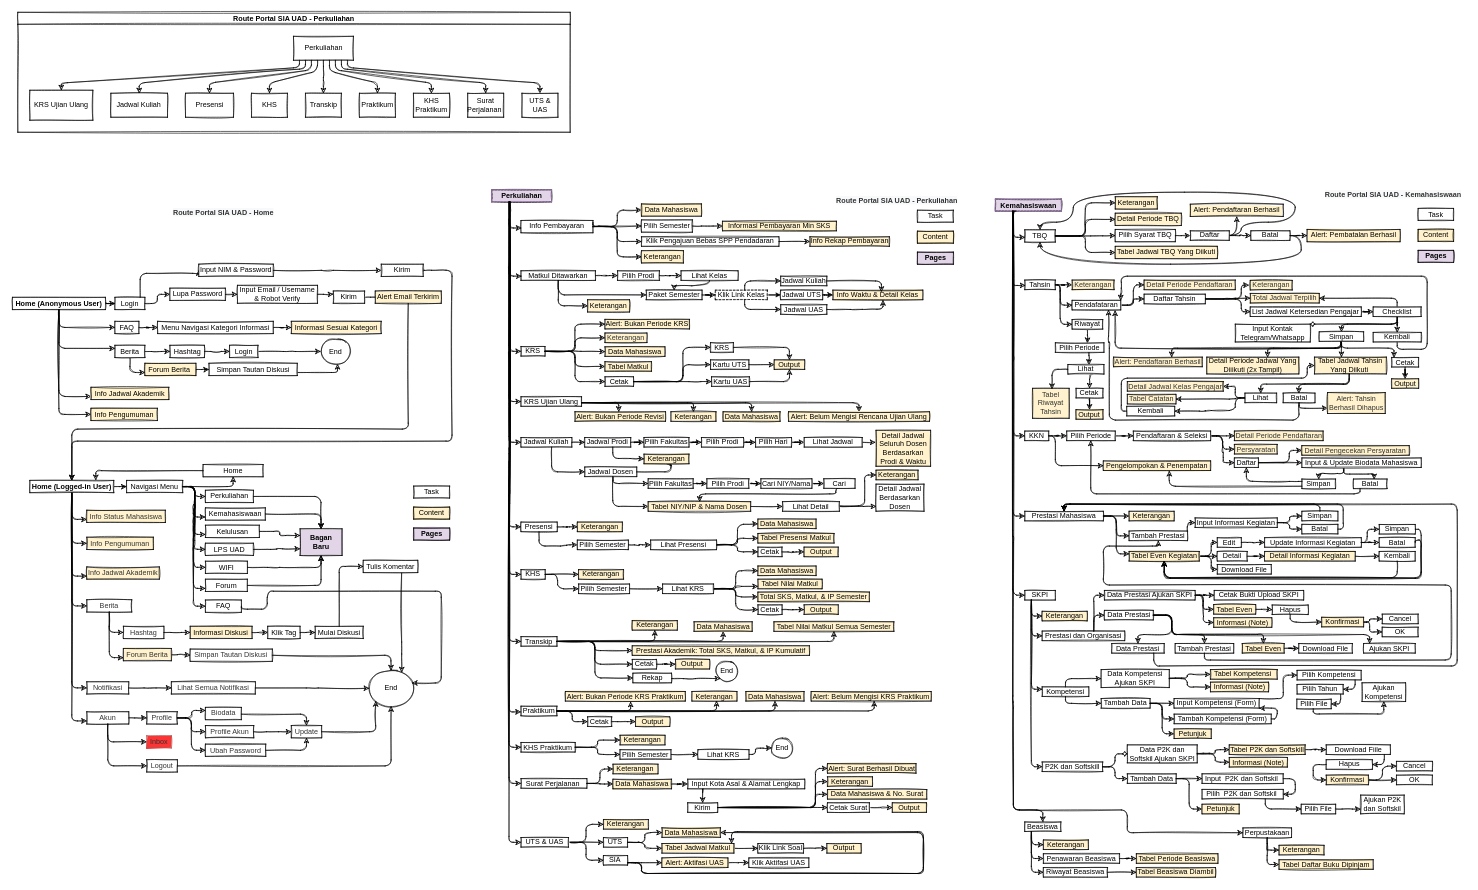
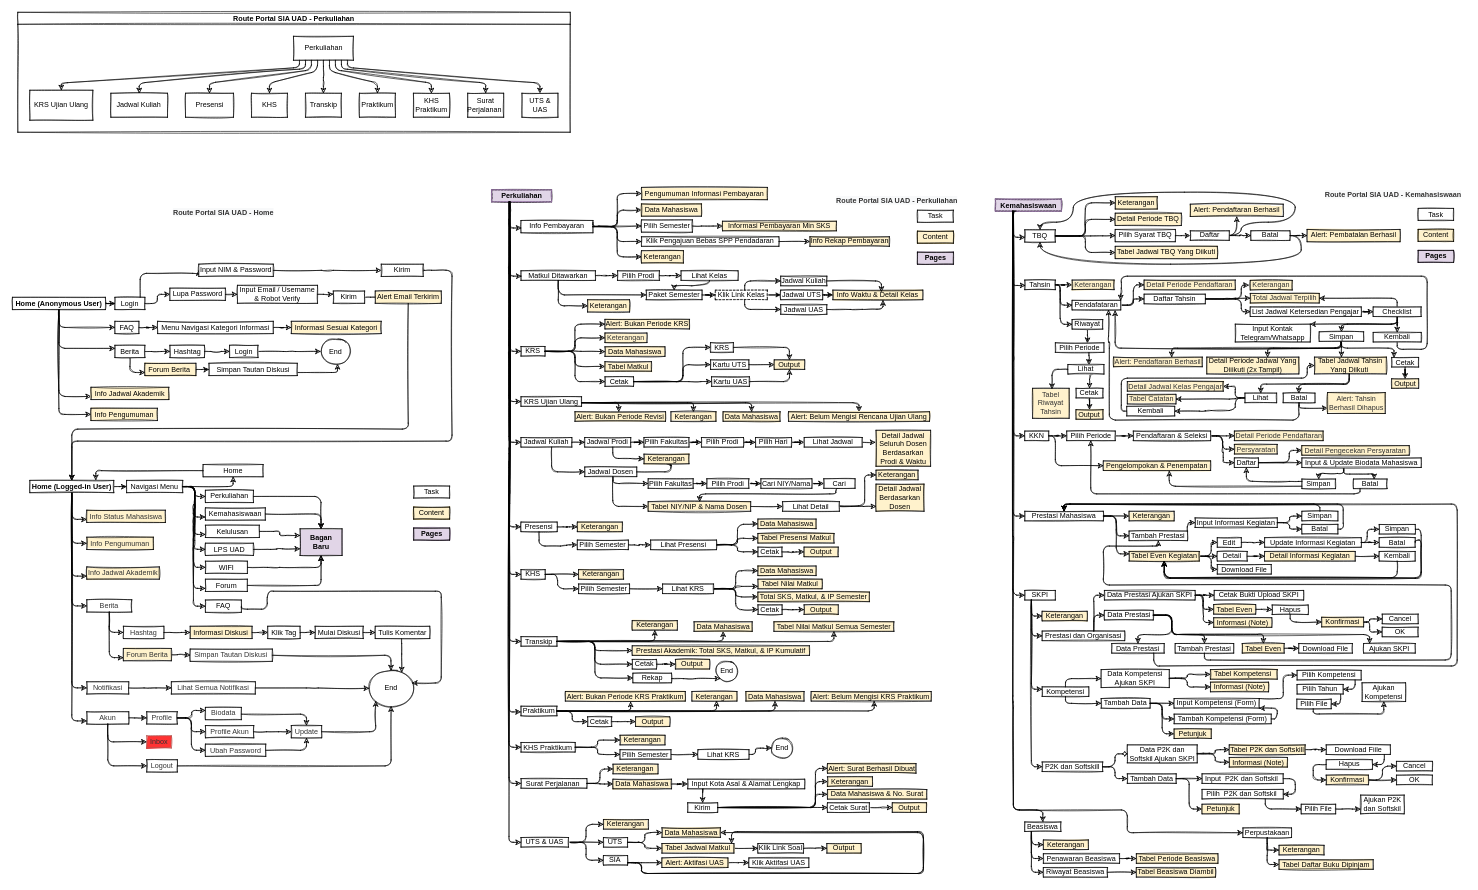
edge "Info Pembayaran" -> "Pengumuman Informasi Pembayaran": added
node "Pengumuman Informasi Pembayaran": added
edge "Checklist" -> "Input Kontak Telegram/Whatsapp": arrowhead diamond -> classic
node "Detail Jadwal Berdasarkan Dosen": fillcolor #ffffff -> #fff2cc
node "Tulis Komentar": moved (391, 567) -> (403, 633)
